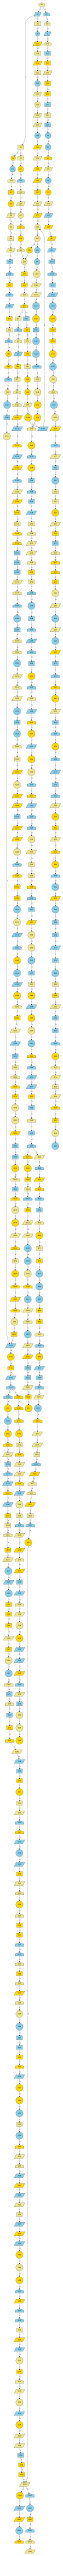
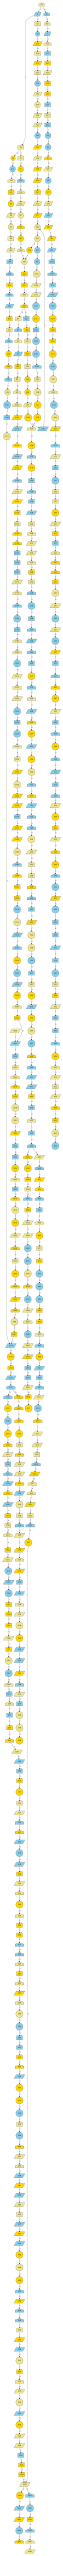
edge "S346" -> "S350": now "S346" -> "S354"
